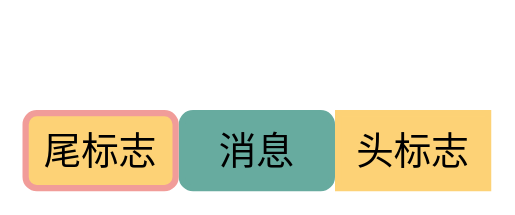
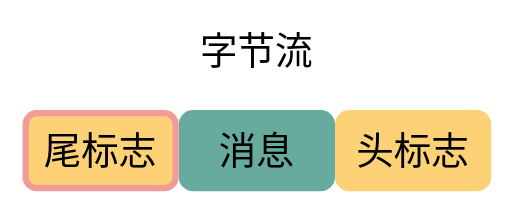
node "字节流": added
node "头标志": shape rectangle -> rounded rectangle
